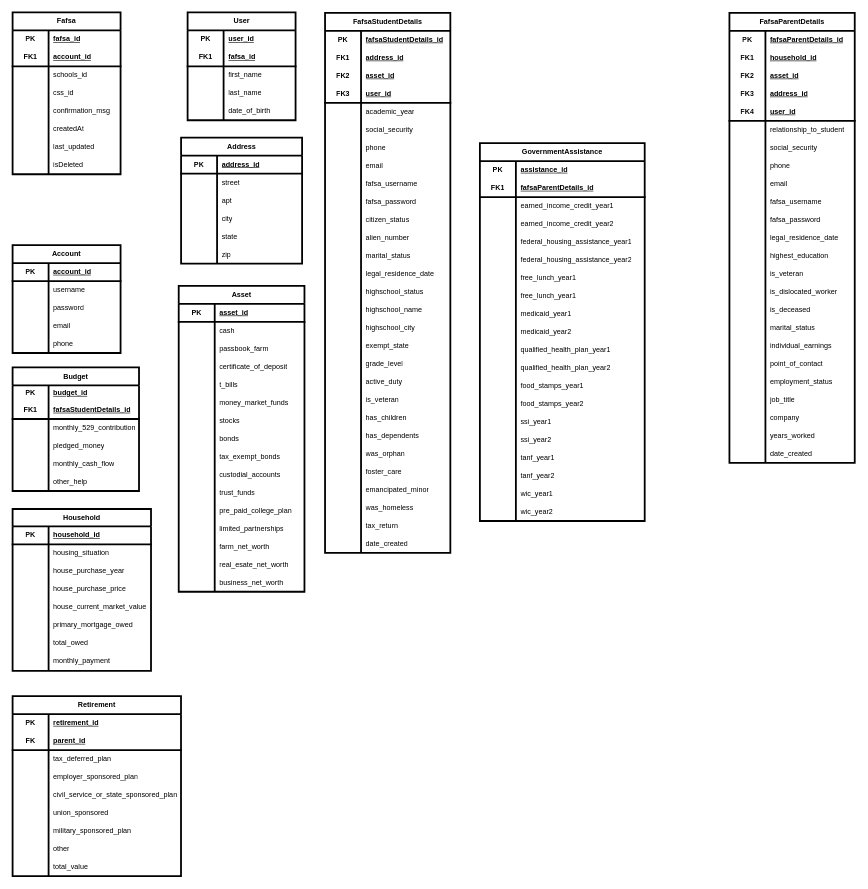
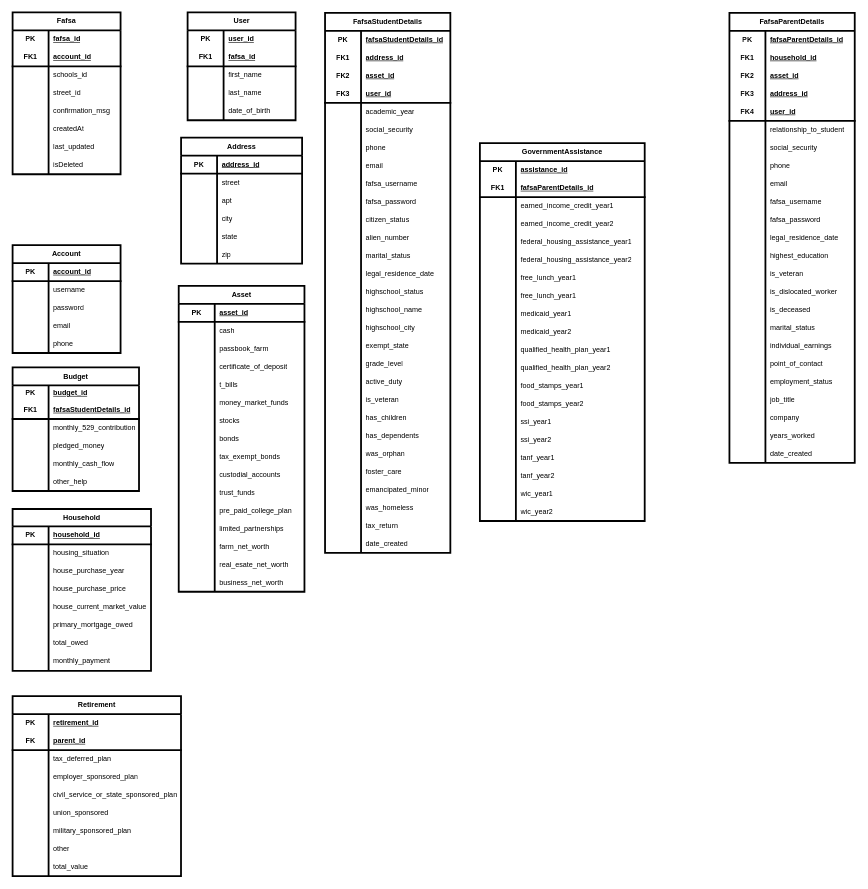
node "css_id": label "css_id" -> "street_id"
